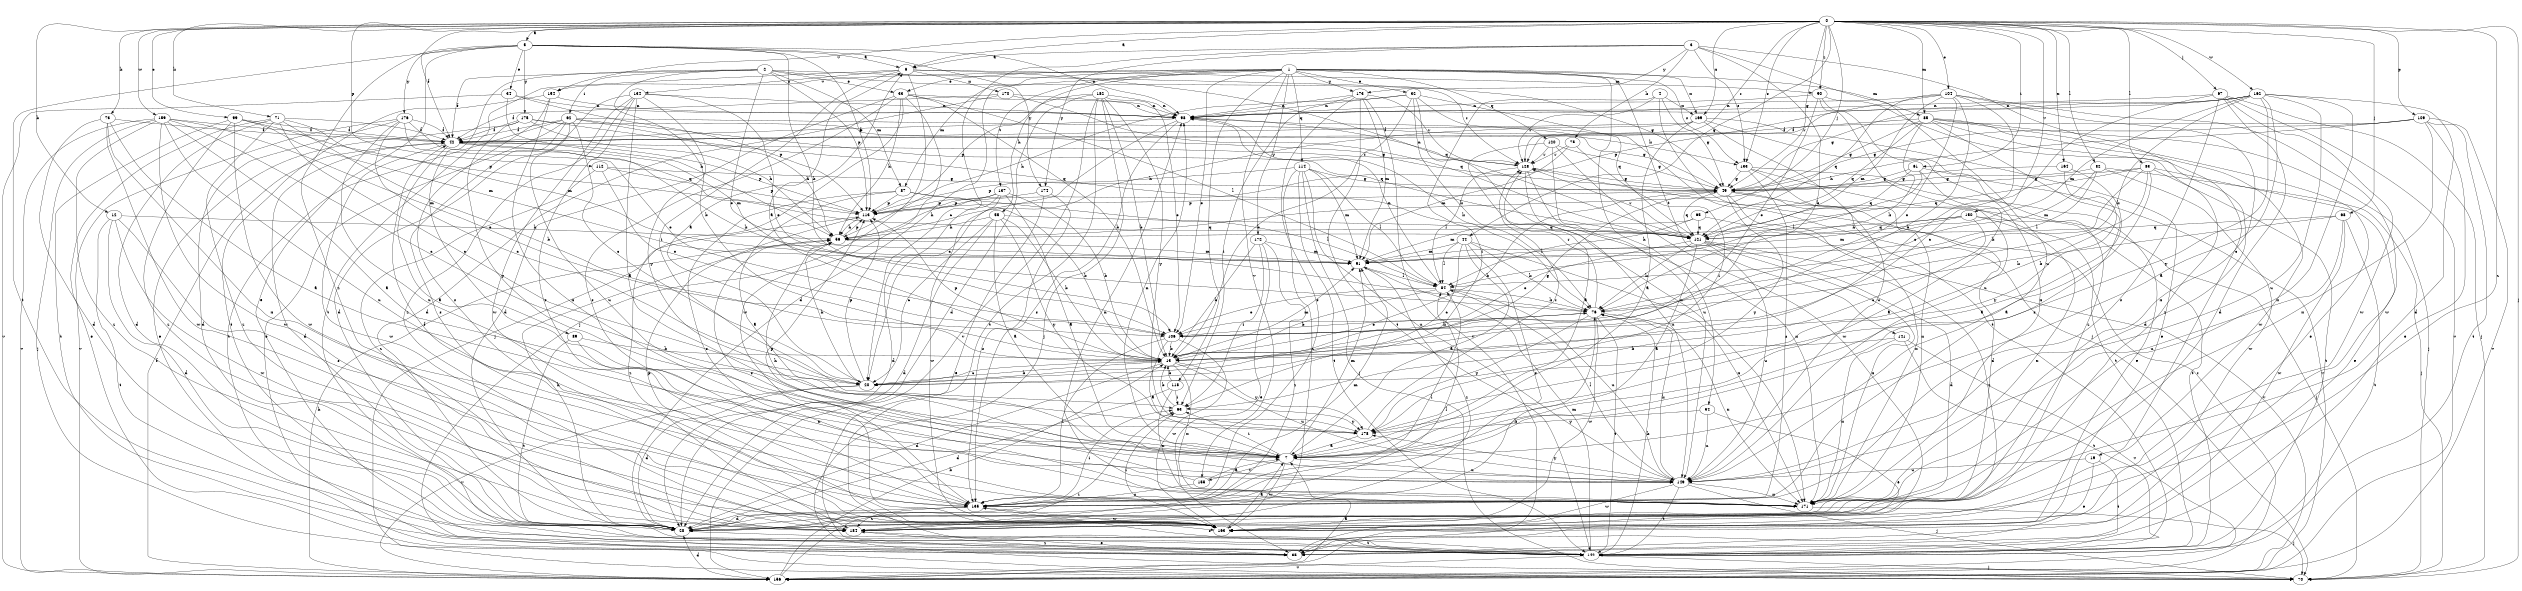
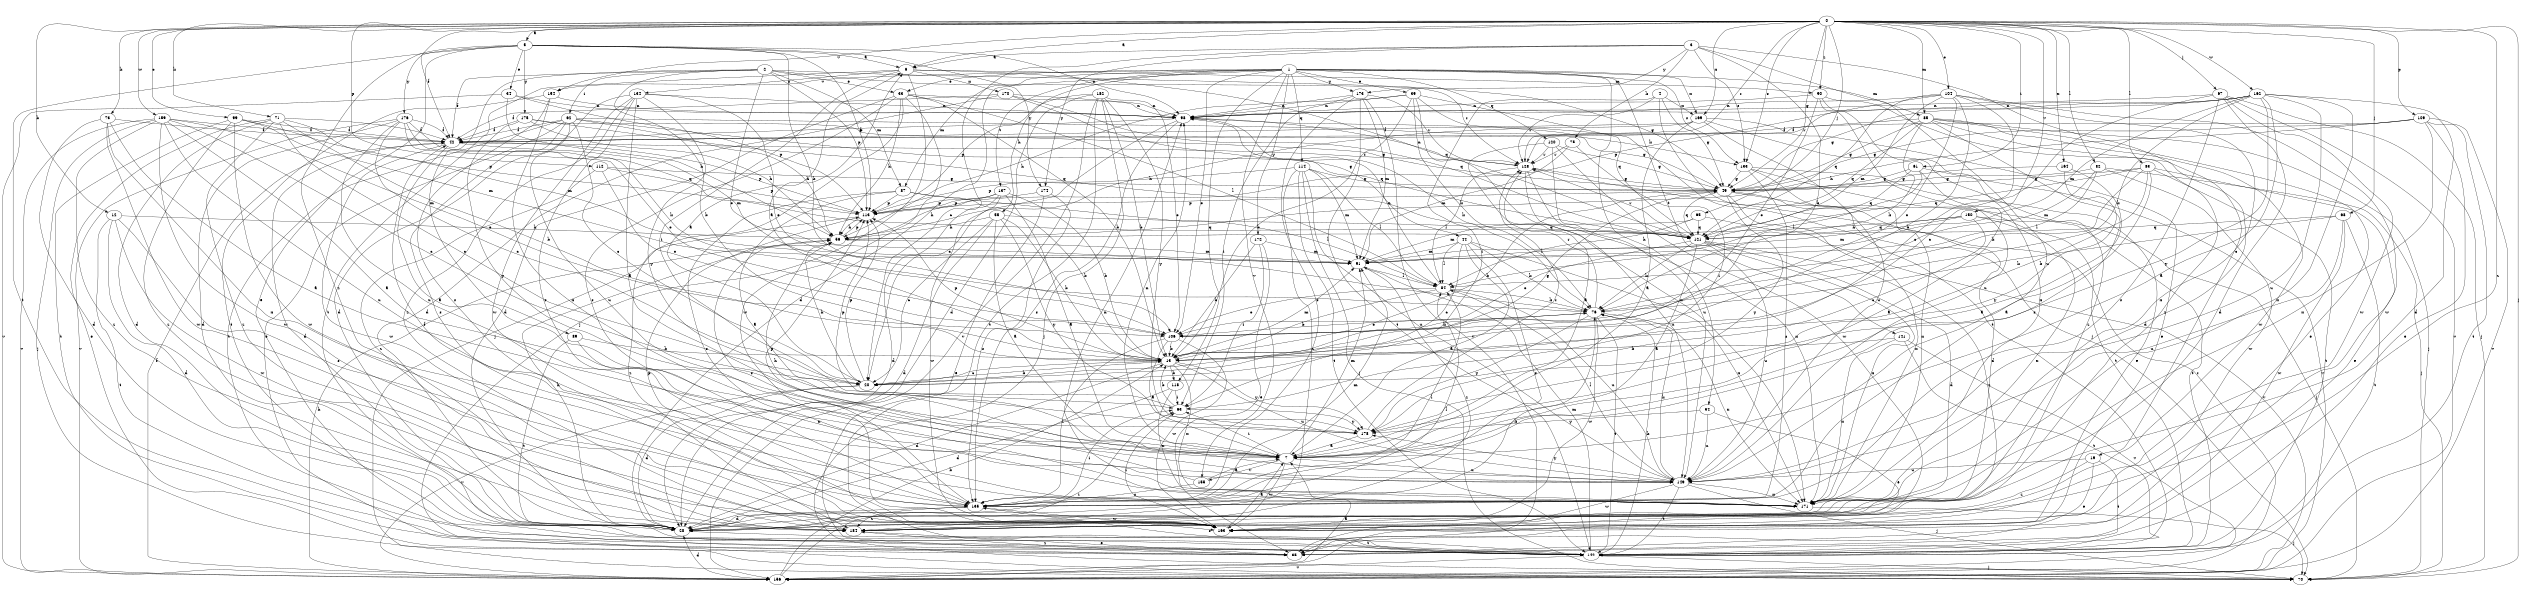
node "32": label "32" -> "39"
edge "182" -> "98": removed, label "n"
edge "0" -> "44": now "170" -> "44"
edge "42" -> "76": now "176" -> "76"
edge "118" -> "13": reversed
edge "63" -> "113": added, label "p"
edge "172" -> "184": now "19" -> "184"
edge "175" -> "35": removed, label "e"
